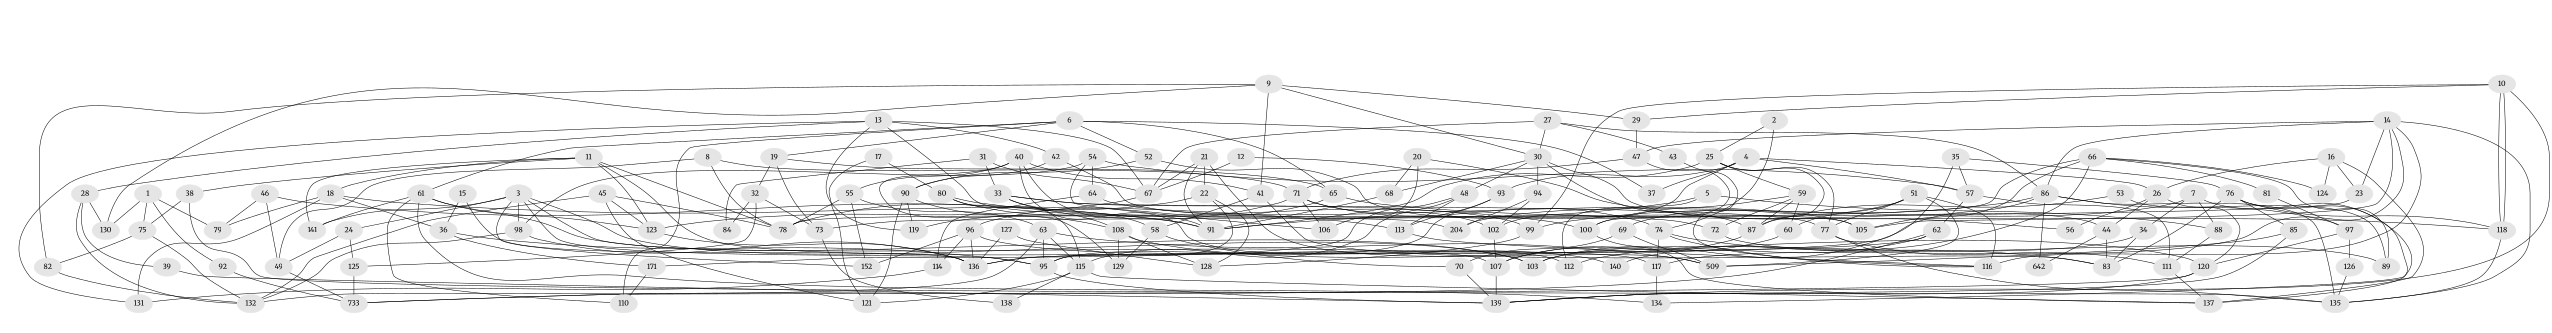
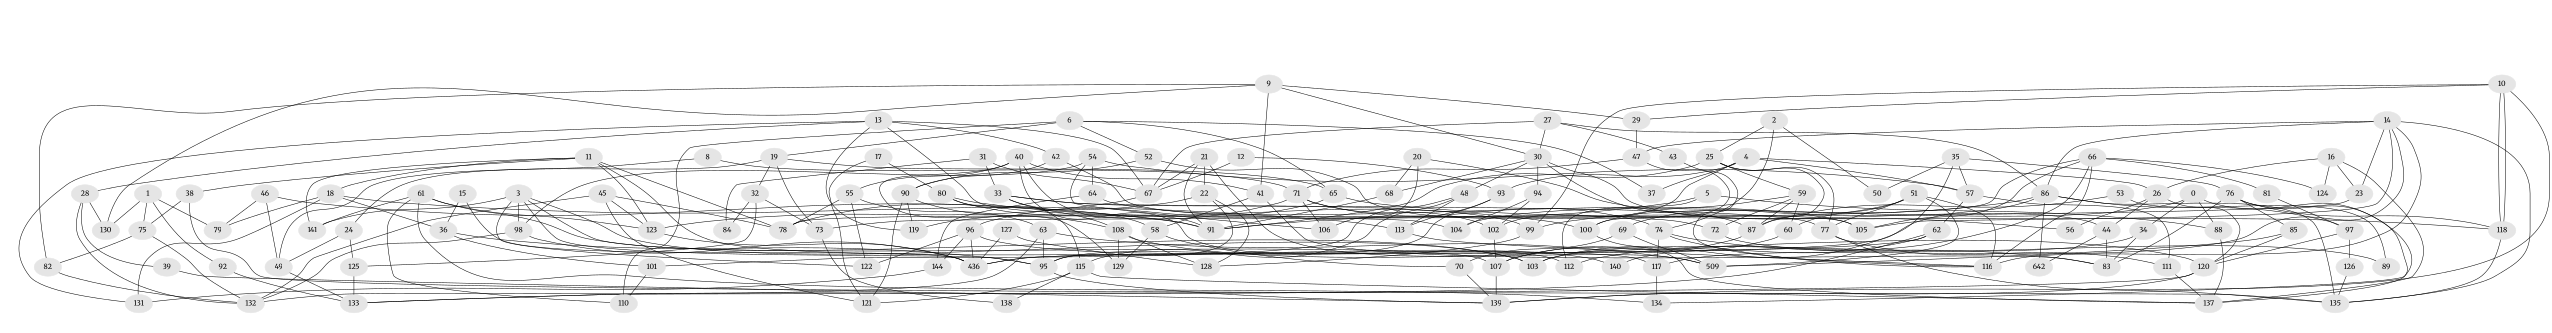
edge "6" -- "61": removed
edge "66" -- "89": now "66" -- "116"
node "50": added
node "7": label "7" -> "0"
edge "8" -- "78": removed
edge "3" -- "24": now "19" -- "24"
node "204": label "204" -> "104"
edge "63" -- "115": removed
edge "88" -- "111": now "88" -- "137"
node "171": label "171" -> "101"
node "152": label "152" -> "122"
node "114": label "114" -> "144"
node "136": label "136" -> "436"
edge "85" -- "139": now "85" -- "120"
node "733": label "733" -> "133"
